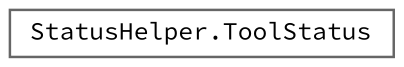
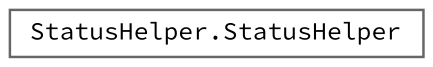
node "StatusHelper.ToolStatus": label "StatusHelper.ToolStatus" -> "StatusHelper.StatusHelper"
